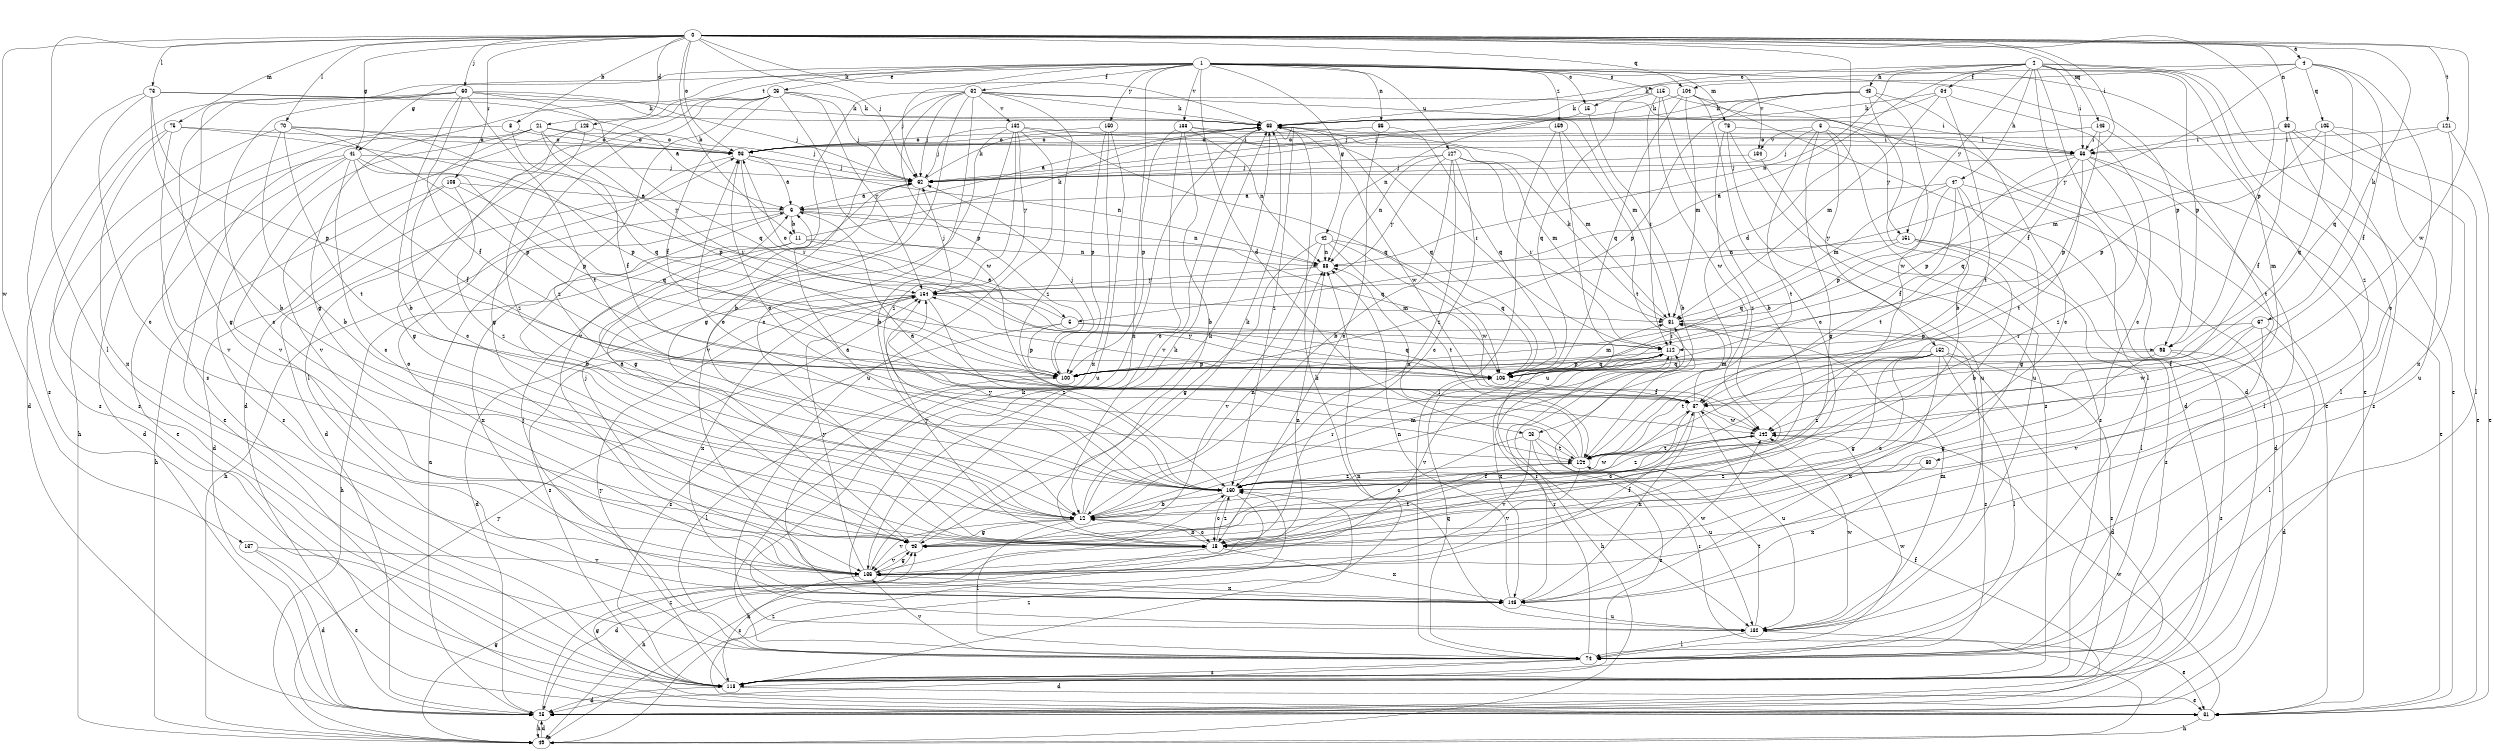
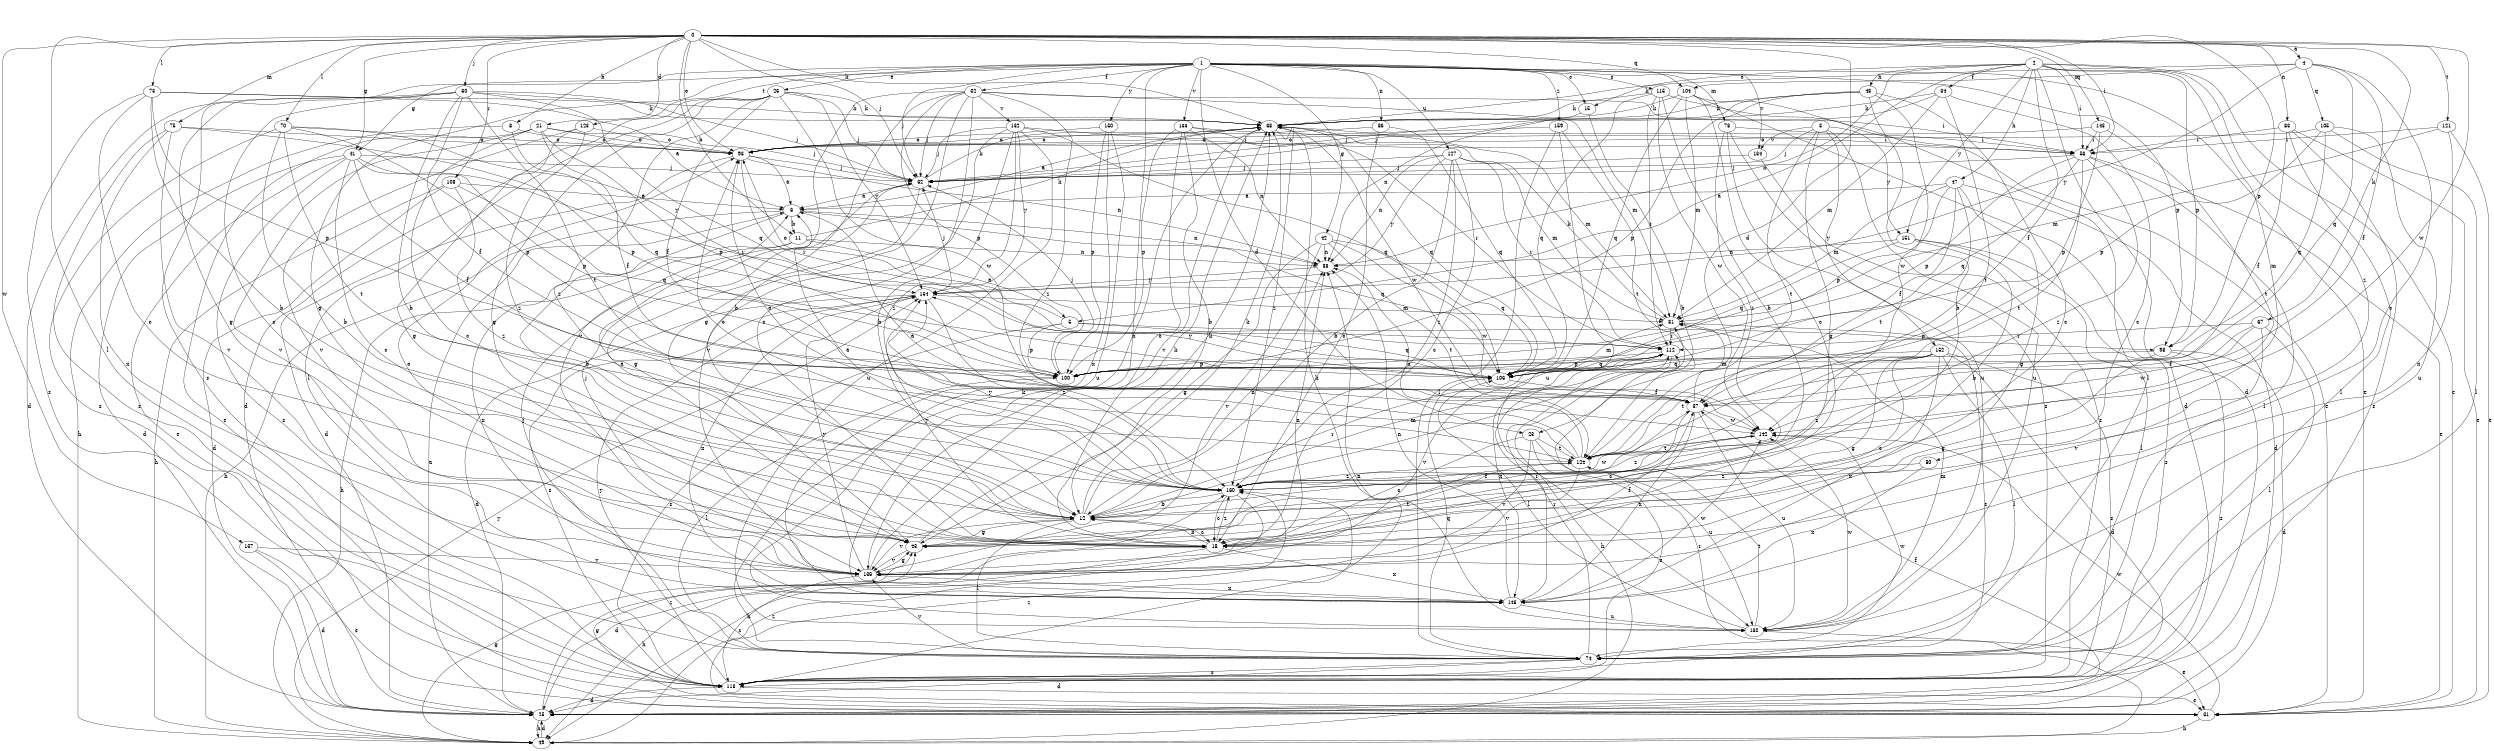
edge "32" -> "68": removed, label "k"
edge "130" -> "74": now "130" -> "106"
